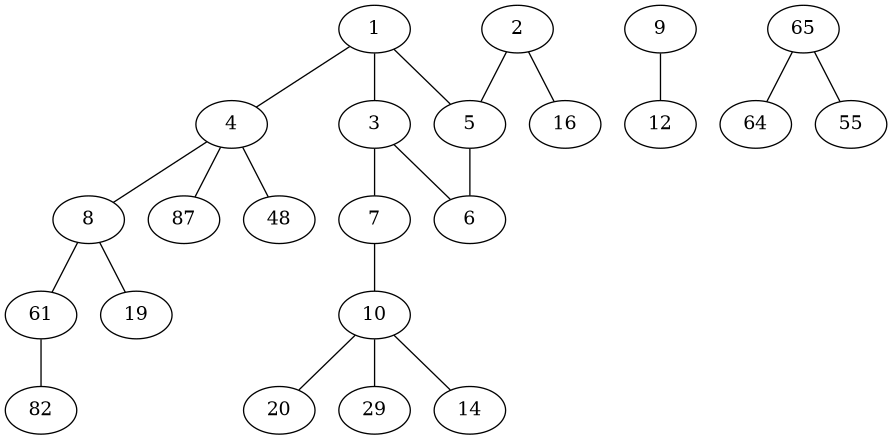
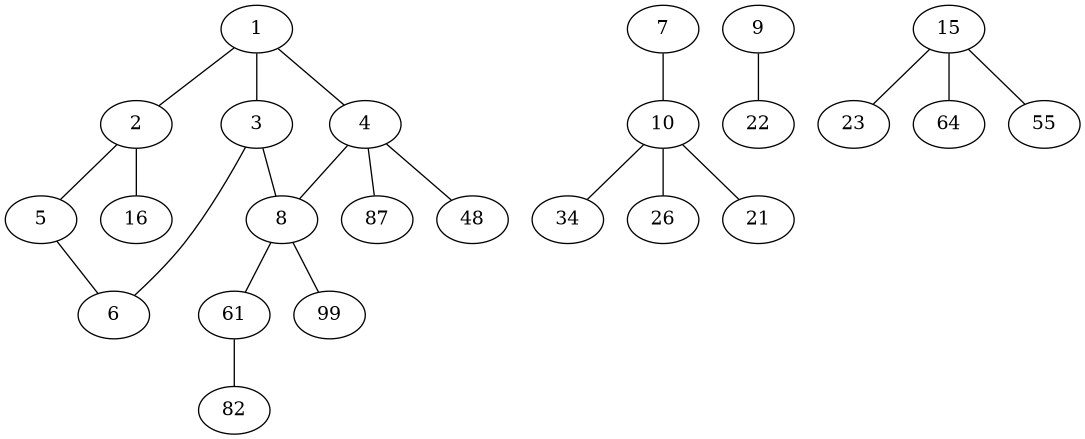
node "65": label "65" -> "15"
edge "1" -- "5": now "1" -- "2"
node "12": label "12" -> "22"
node "23": added
edge "3" -- "7": now "3" -- "8"
node "19": label "19" -> "99"
node "20": label "20" -> "26"
node "29": label "29" -> "21"
node "14": label "14" -> "34"
